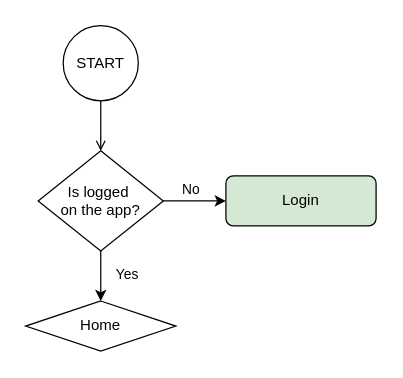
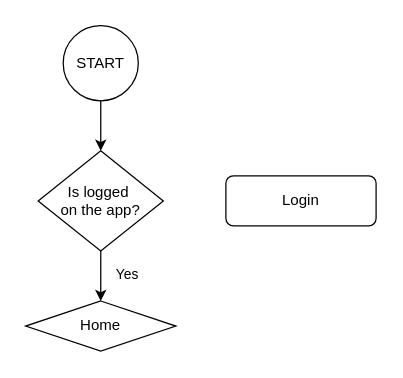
edge "START" -> "Is logged on the app?": arrowhead open -> classic
edge "Is logged on the app?" -> "Login": removed, label "No"
node "Login": fillcolor #d5e8d4 -> #ffffff
